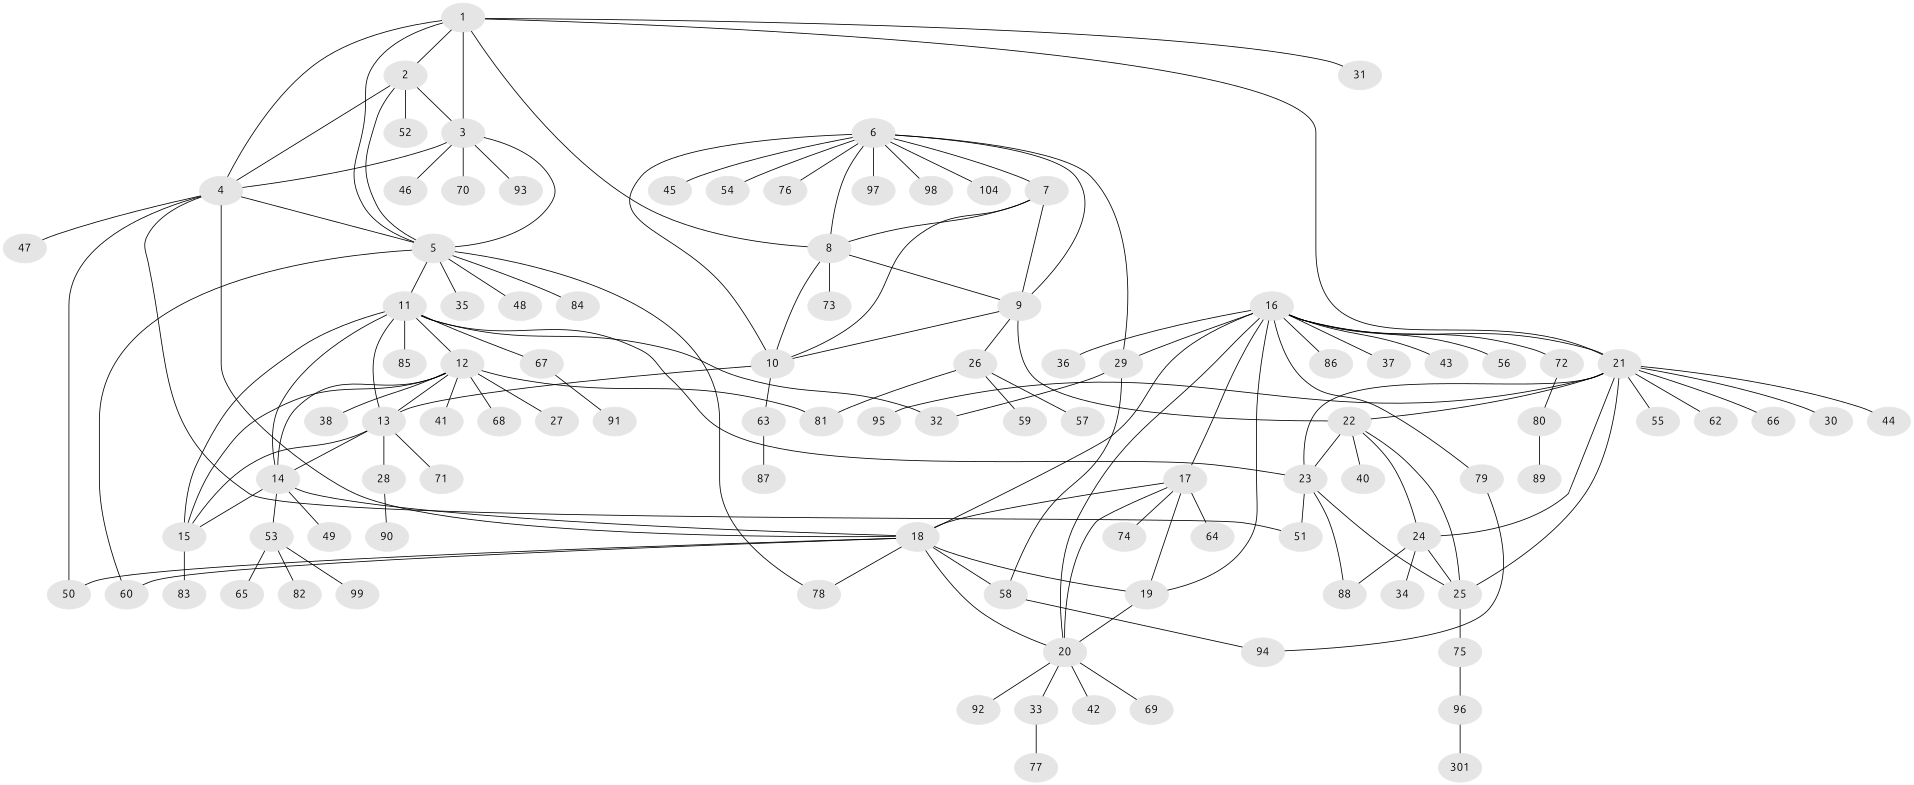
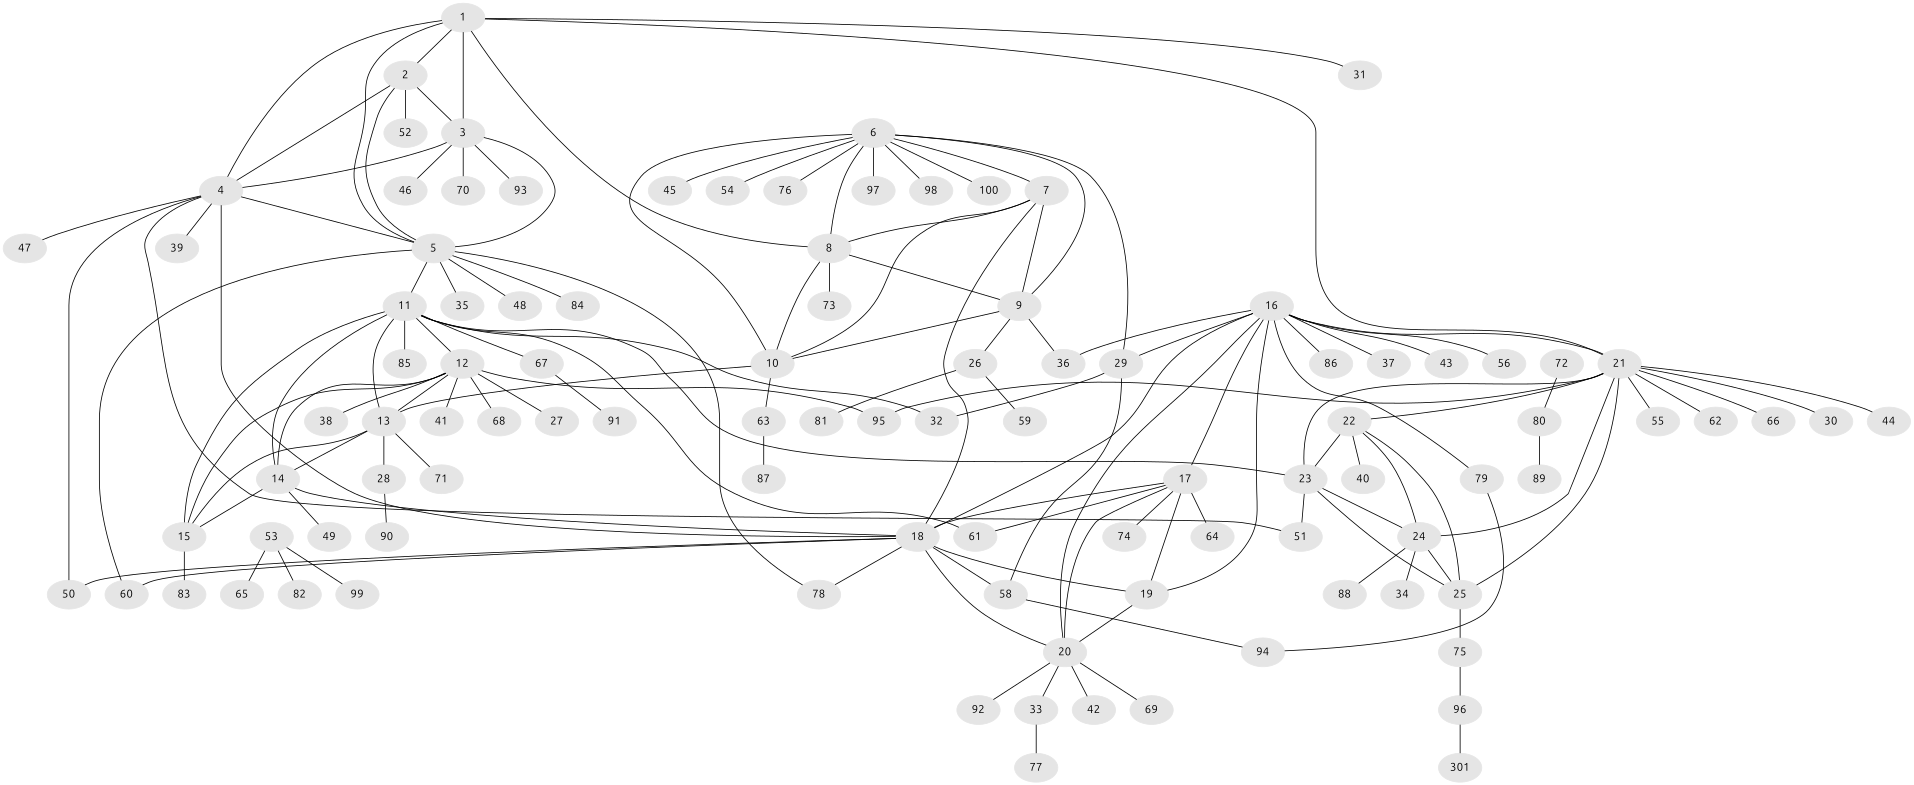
node "104": label "104" -> "100"
node "39": added
edge "16" -- "72": removed
edge "7" -- "18": added
edge "12" -- "81": now "12" -- "95"
edge "9" -- "22": now "9" -- "36"
node "57": removed
edge "14" -- "53": removed
edge "23" -- "88": now "23" -- "24"
node "61": added
